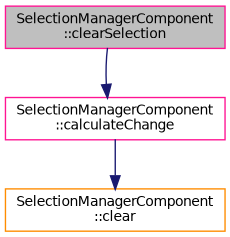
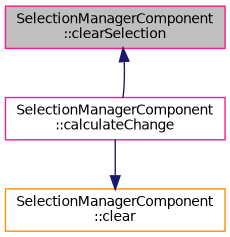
edge "SelectionManagerComponent ::clearSelection" -> "SelectionManagerComponent ::calculateChange": reversed
